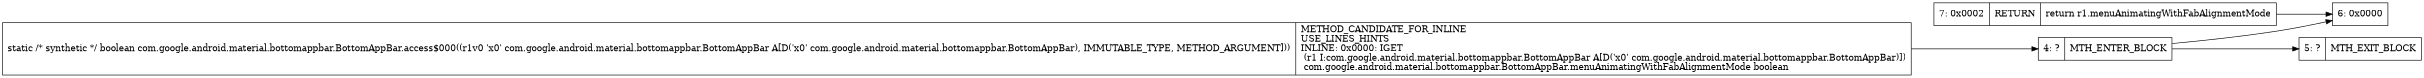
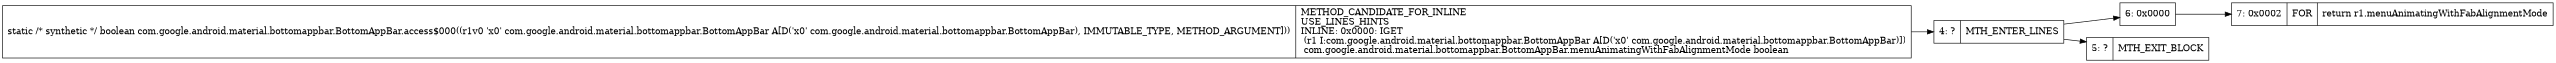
node "7: 0x0002": text "RETURN" -> "FOR"
edge "7: 0x0002" -> "6: 0x0000": reversed
node "4: ?": text "MTH_ENTER_BLOCK" -> "MTH_ENTER_LINES"
